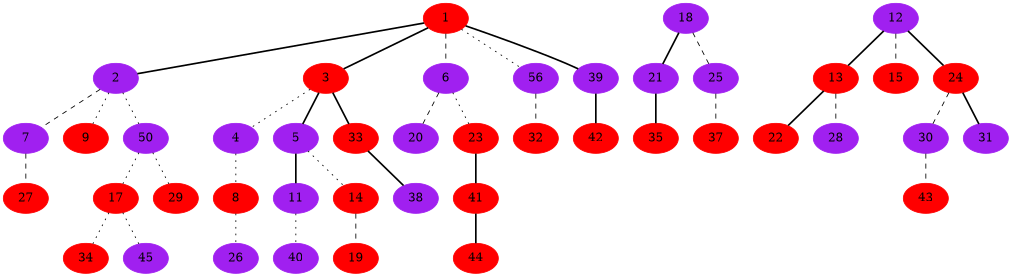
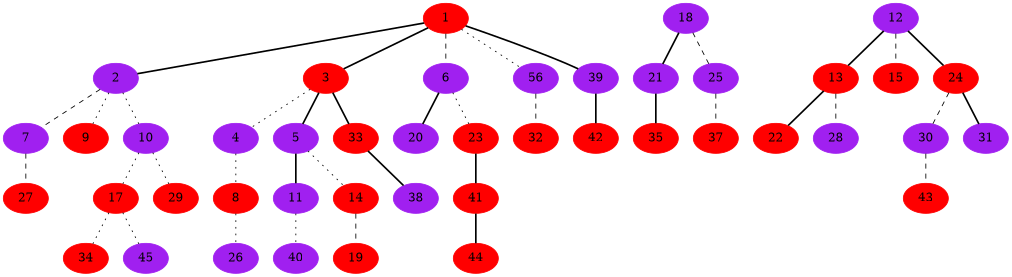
edge "6" -- "20": style dashed -> bold
node "50": label "50" -> "10"
